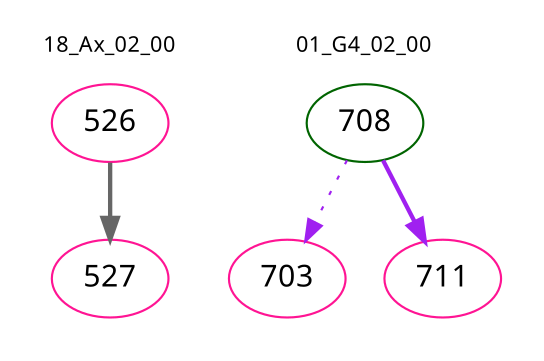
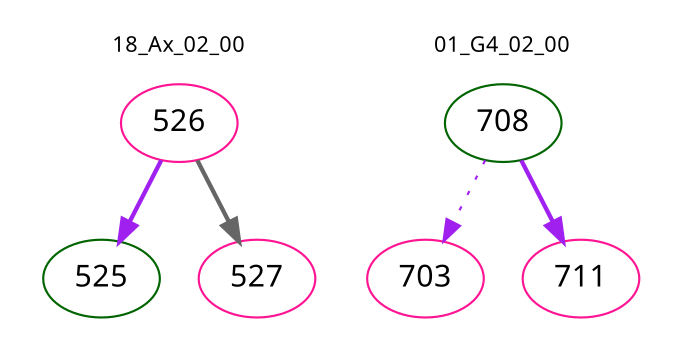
node "525": added
